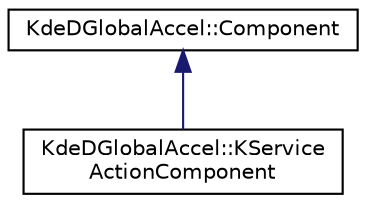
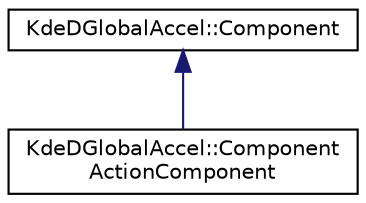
node "KdeDGlobalAccel::KService ActionComponent": label "KdeDGlobalAccel::KService ActionComponent" -> "KdeDGlobalAccel::Component ActionComponent"
